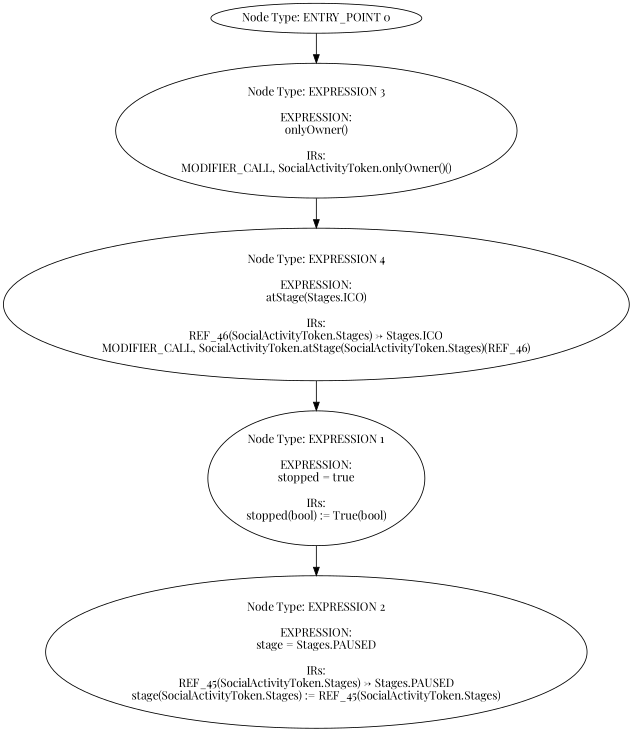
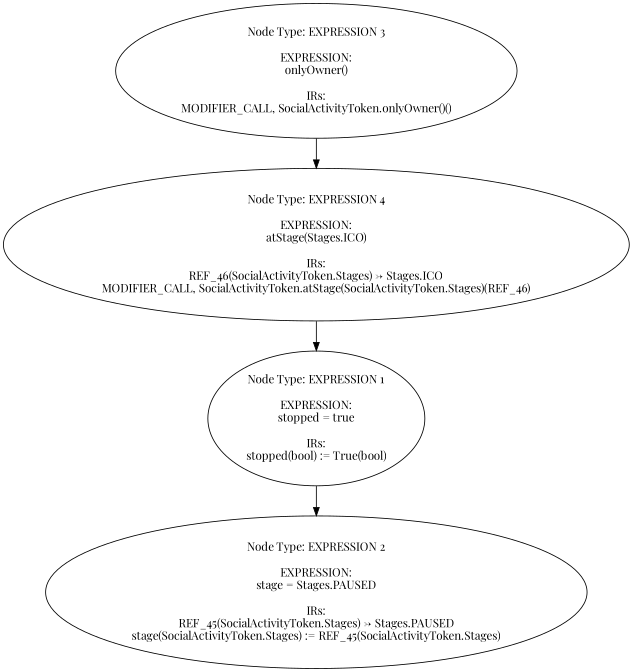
node "Node Type: ENTRY_POINT 0": removed
